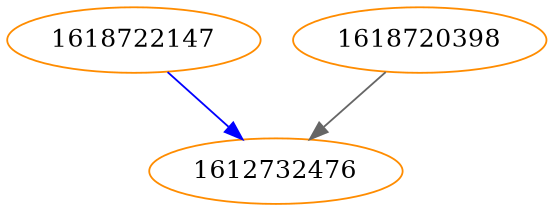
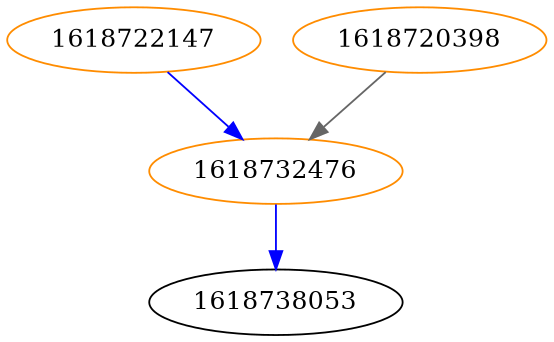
node "1612732476": label "1612732476" -> "1618732476"
node "1618738053": added
